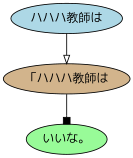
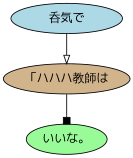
node "ハハハ教師は": label "ハハハ教師は" -> "呑気で"
